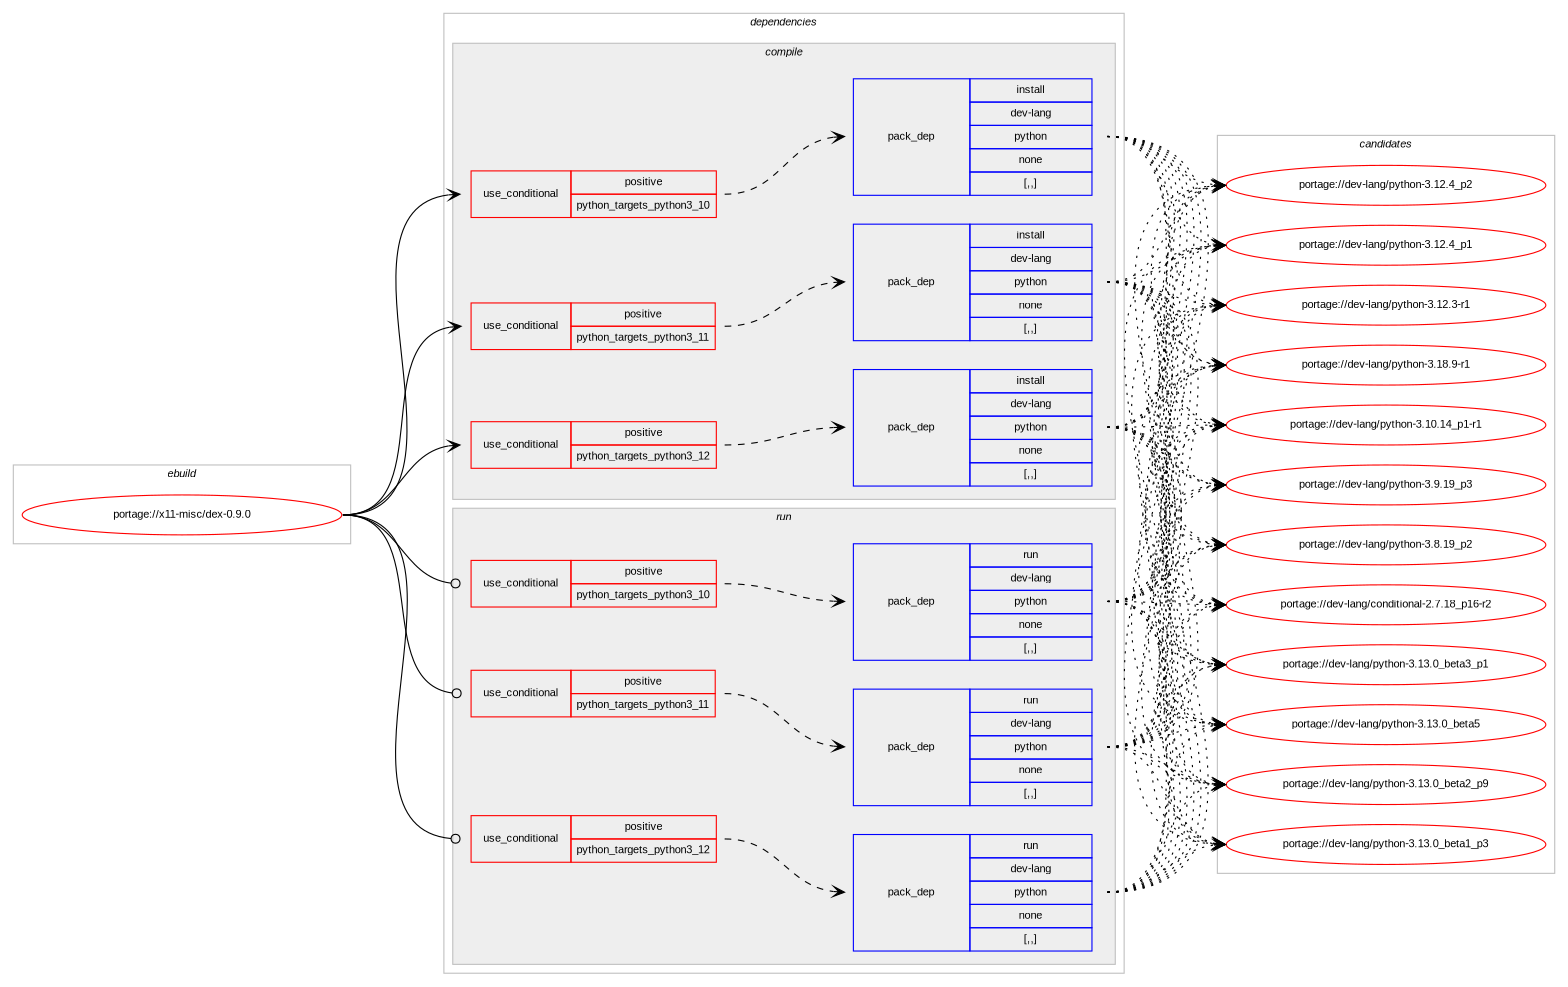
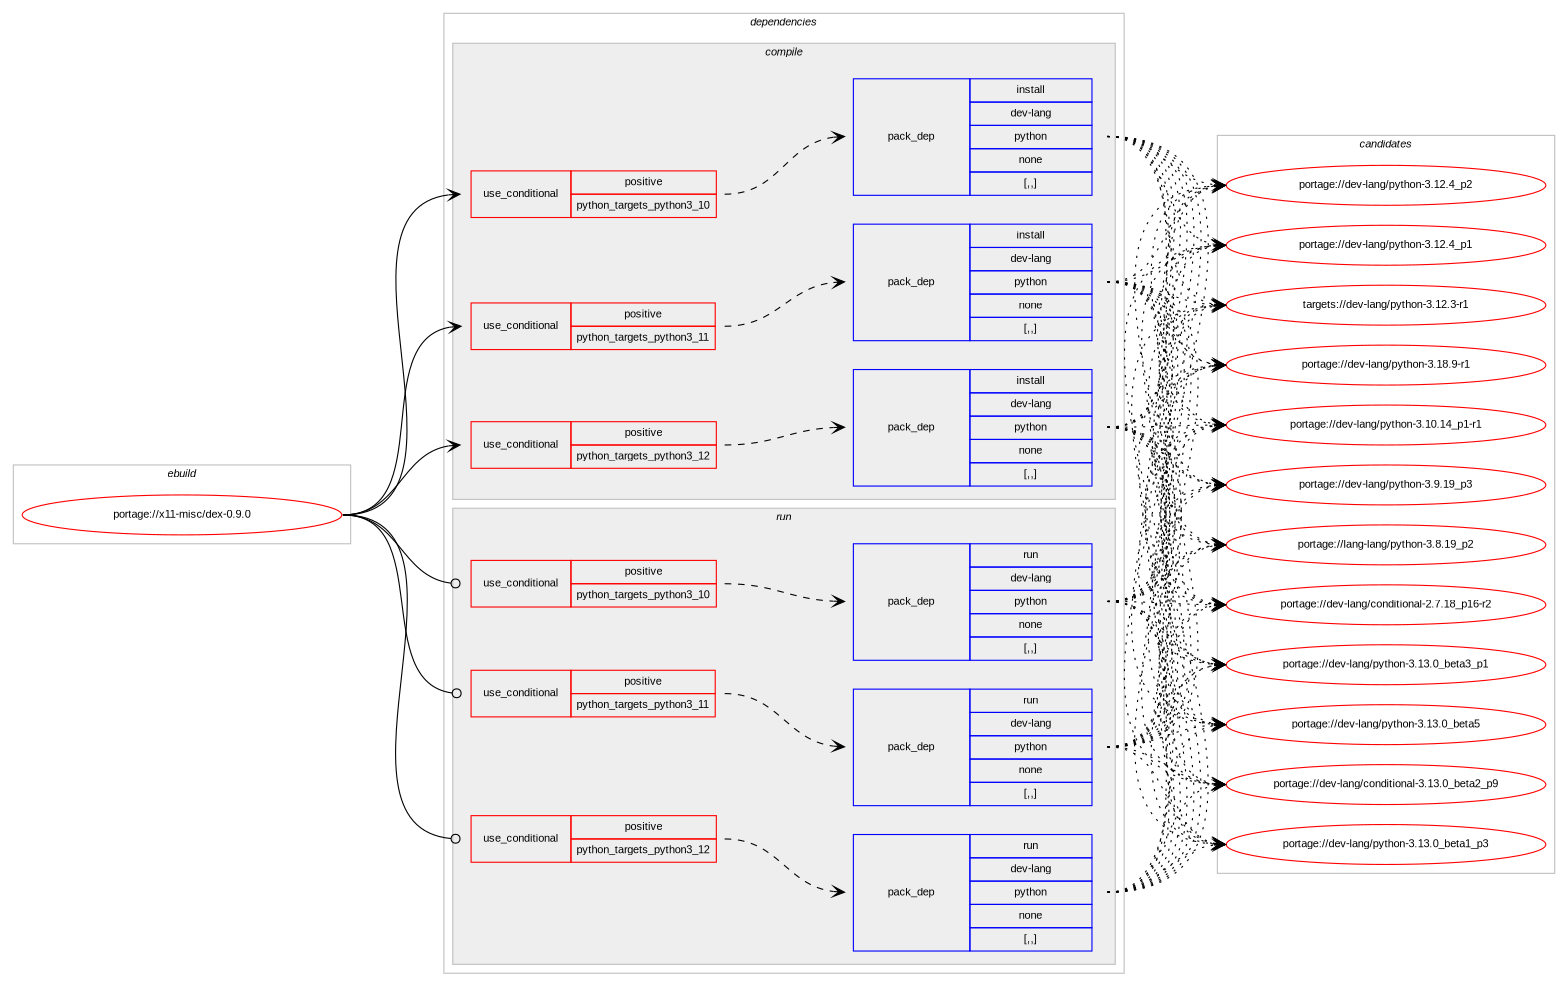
node "portage://dev-lang/python-3.12.3-r1": label "portage://dev-lang/python-3.12.3-r1" -> "targets://dev-lang/python-3.12.3-r1"
node "portage://dev-lang/python-3.8.19_p2": label "portage://dev-lang/python-3.8.19_p2" -> "portage://lang-lang/python-3.8.19_p2"
node "portage://dev-lang/python-3.13.0_beta2_p9": label "portage://dev-lang/python-3.13.0_beta2_p9" -> "portage://dev-lang/conditional-3.13.0_beta2_p9"
